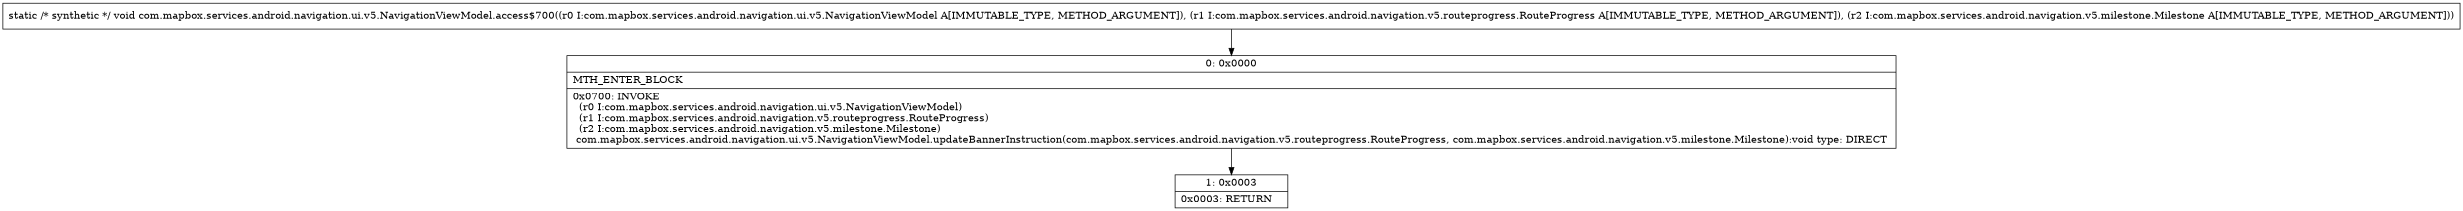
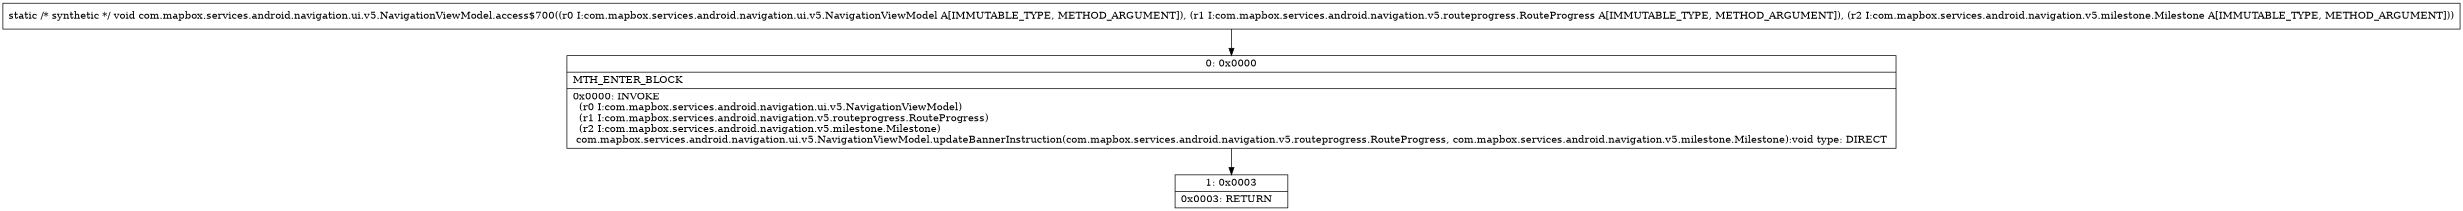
node "0: 0x0000": text "0x0700: INVOKE" -> "0x0000: INVOKE"
